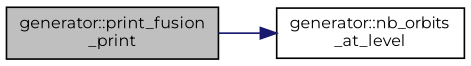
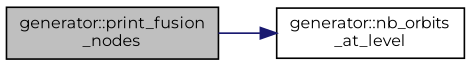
node "generator::print_fusion _print": label "generator::print_fusion _print" -> "generator::print_fusion _nodes"
